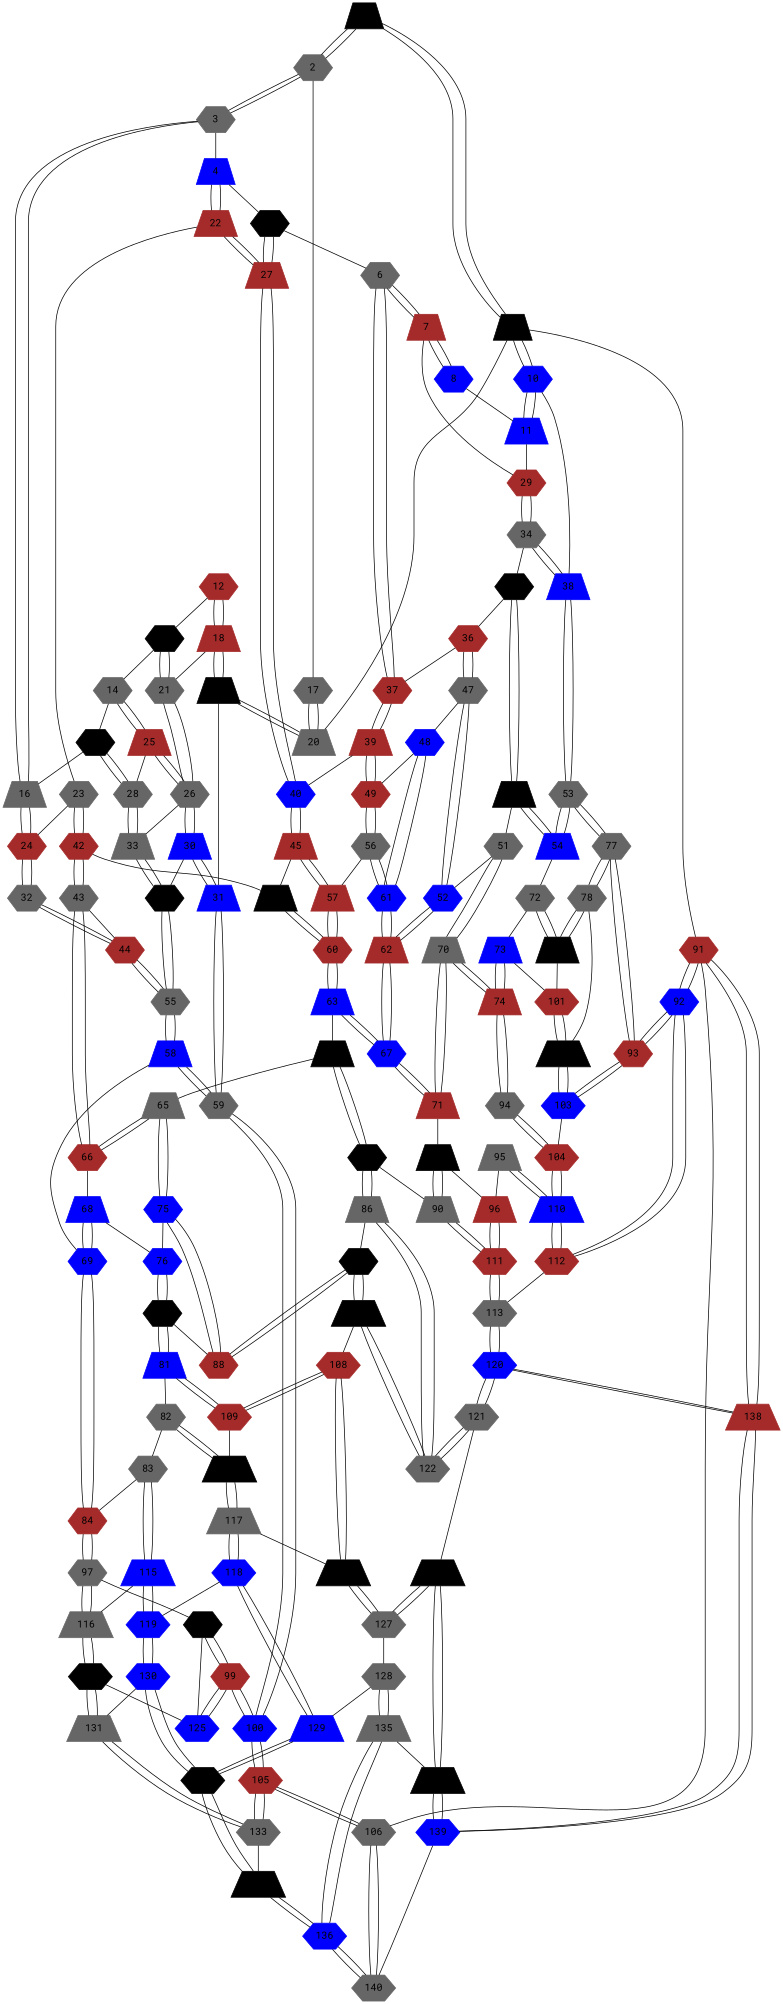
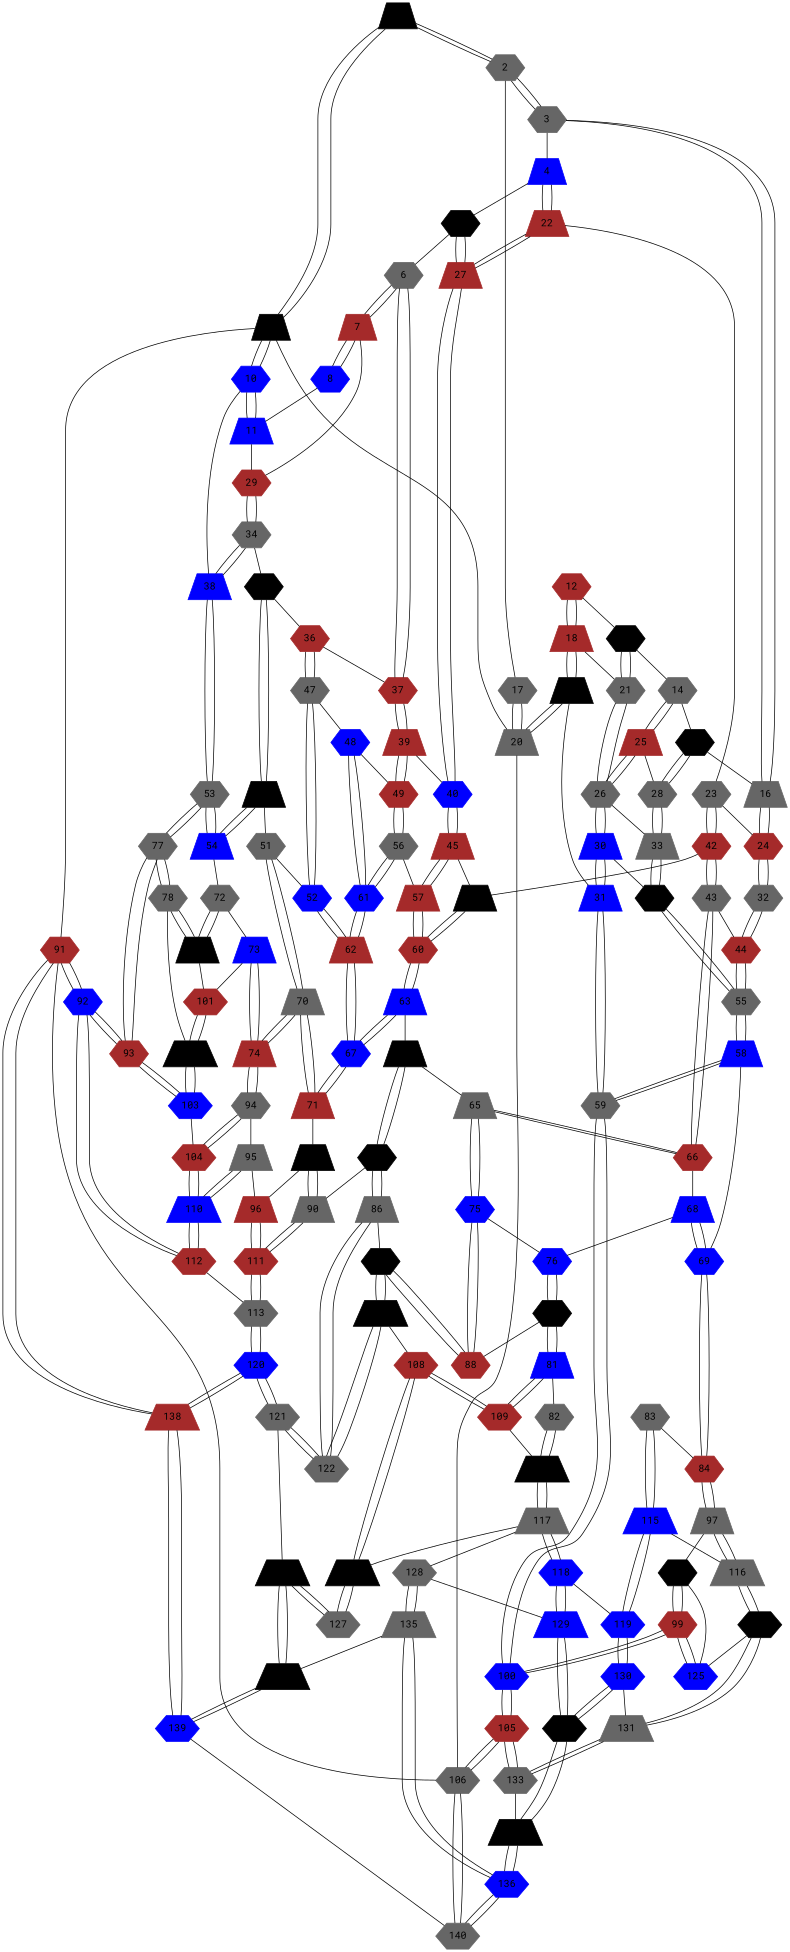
edge "94" -- "95": added
edge "20" -- "106": added
edge "82" -- "83": removed
node "97": shape hexagon -> trapezium
edge "127" -- "128": now "117" -- "128"
